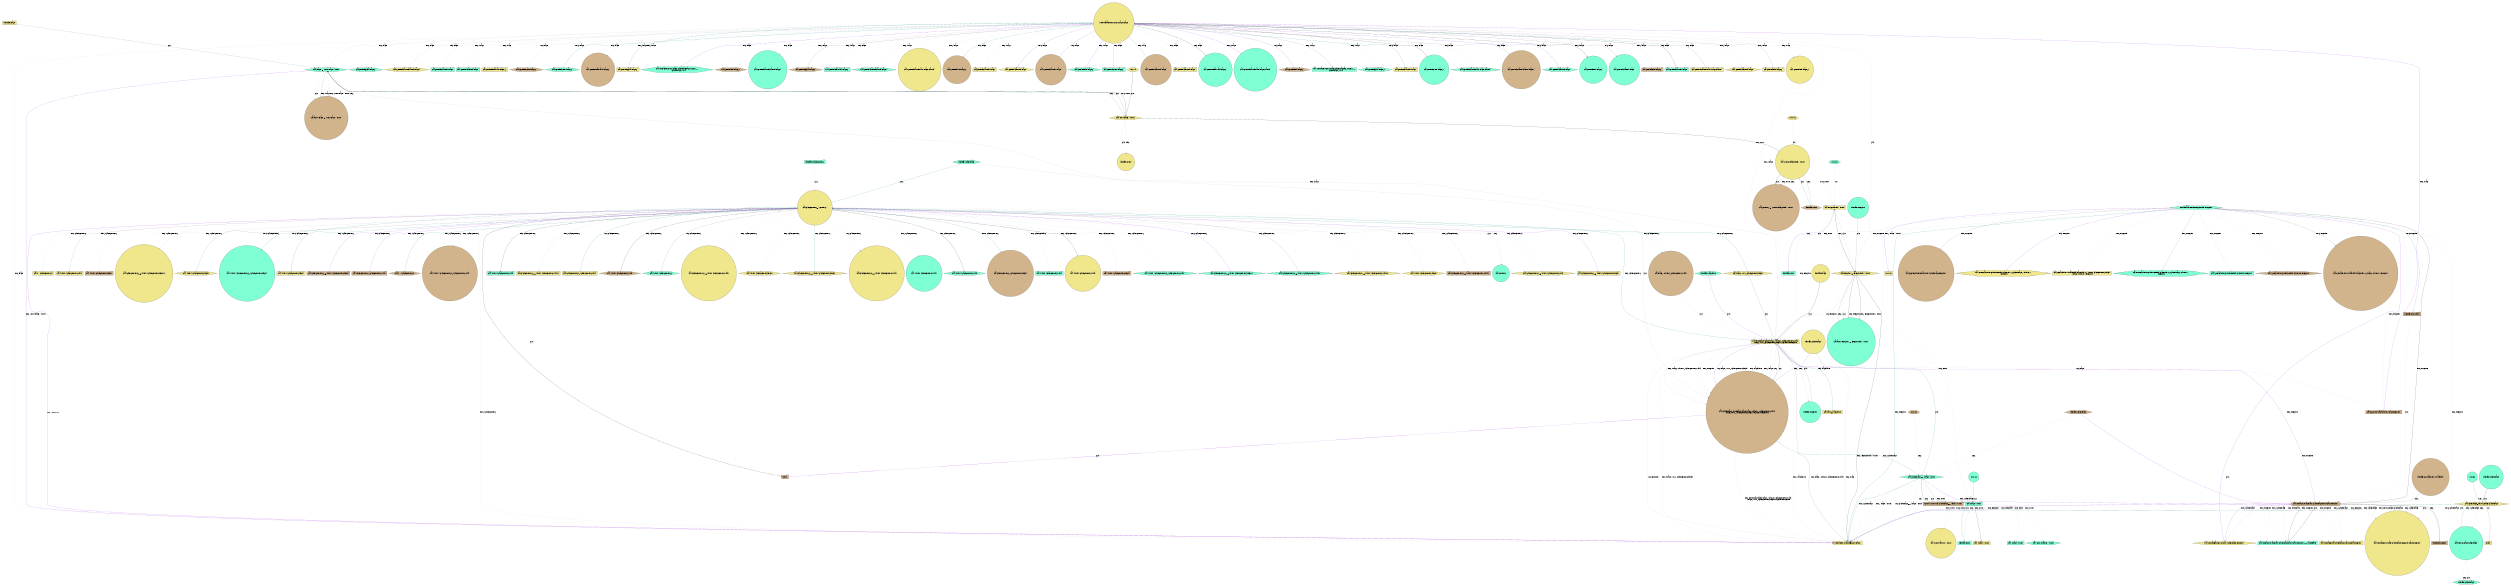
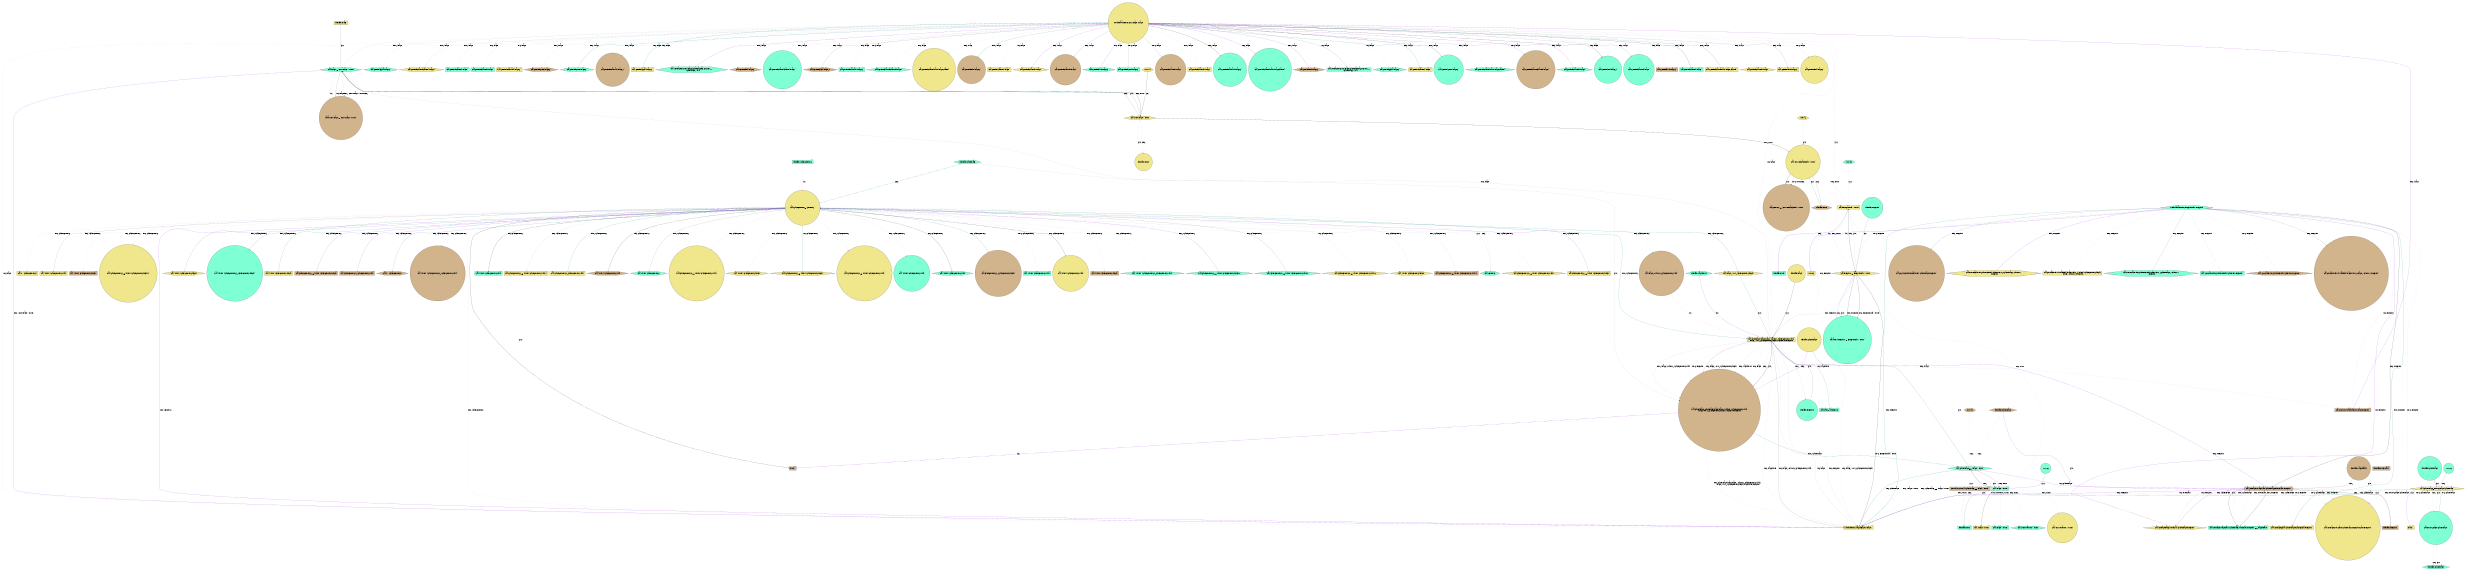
edge "(MethodParameterIn,ExceptionInfo *exception)" -> "(Identifier,DirectClass)": now "(MethodParameterIn,ExceptionInfo *exception)" -> "(Call,SetImageAlpha(splice_image,OpaqueAlpha,exception))"
edge "(Call,splice_geometry=(*geometry))" -> "(Call,splice_geometry.y+splice_geometry.height)": label "NULL: splice_geometry" -> "DDG: splice_geometry"
edge "(MethodParameterIn,ExceptionInfo *exception)" -> "1000103": label "DDG: (Image *) NULL" -> "AST: "
node "(Call,*geometry)": shape circle -> hexagon
node "(Call,status=MagickTrue)": fillcolor khaki -> aquamarine
node "(Identifier,GetCacheViewVirtualPixels)": label "(Identifier,GetCacheViewVirtualPixels)" -> "(Identifier,MagickFalse)"
